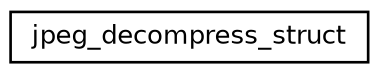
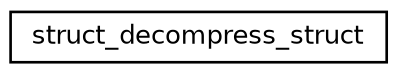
node "jpeg_decompress_struct": label "jpeg_decompress_struct" -> "struct_decompress_struct"
